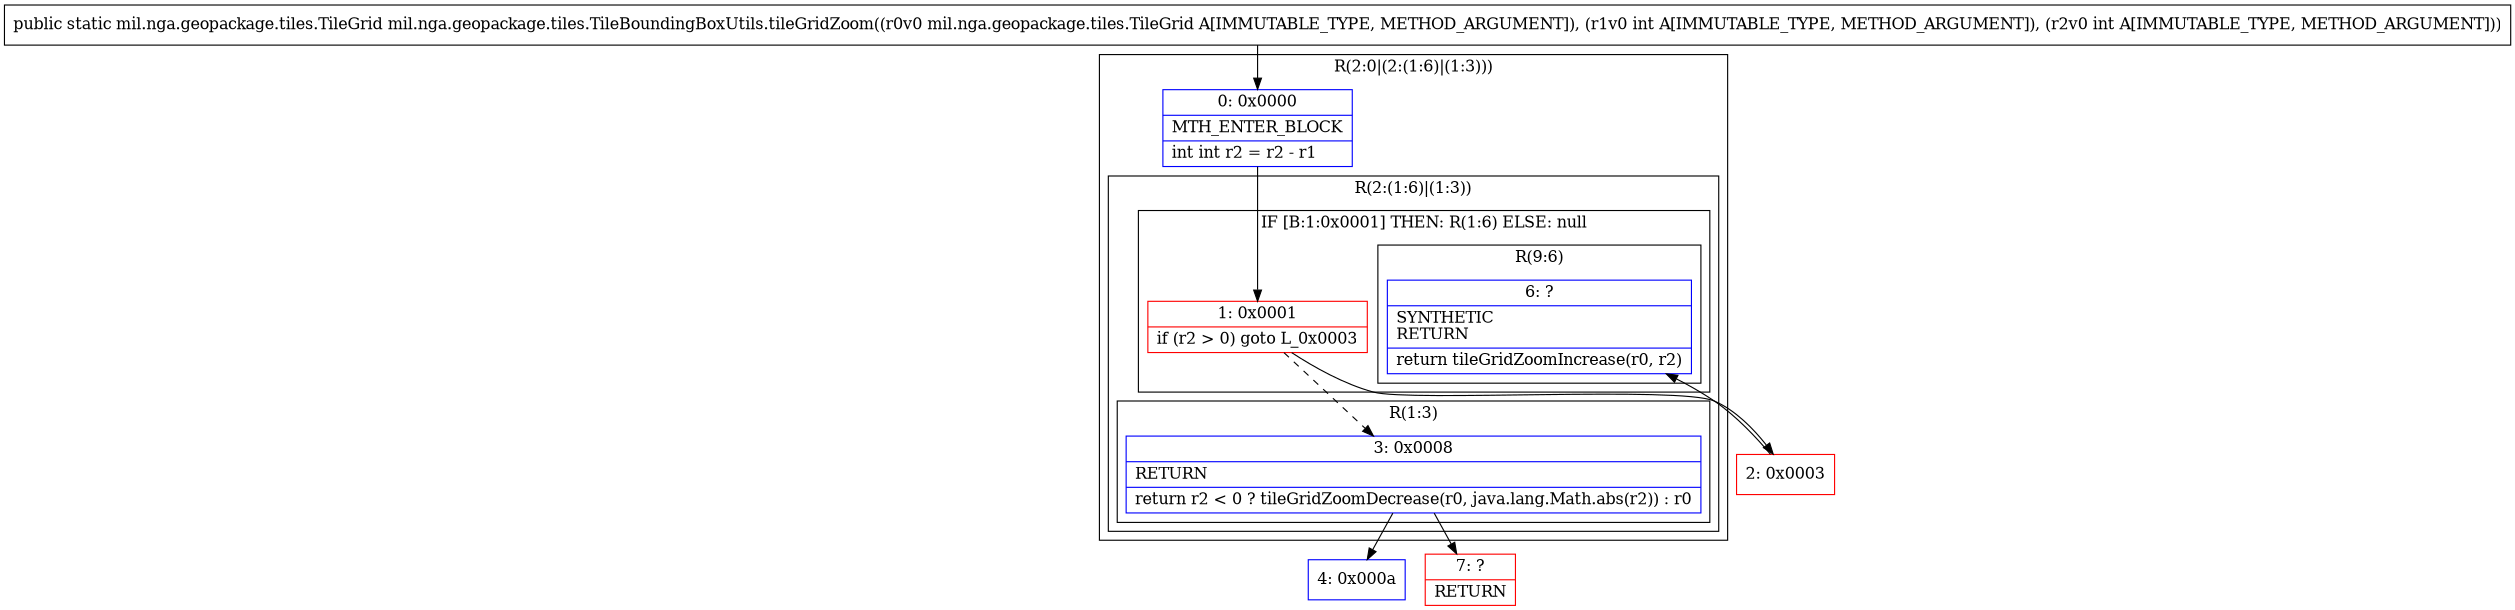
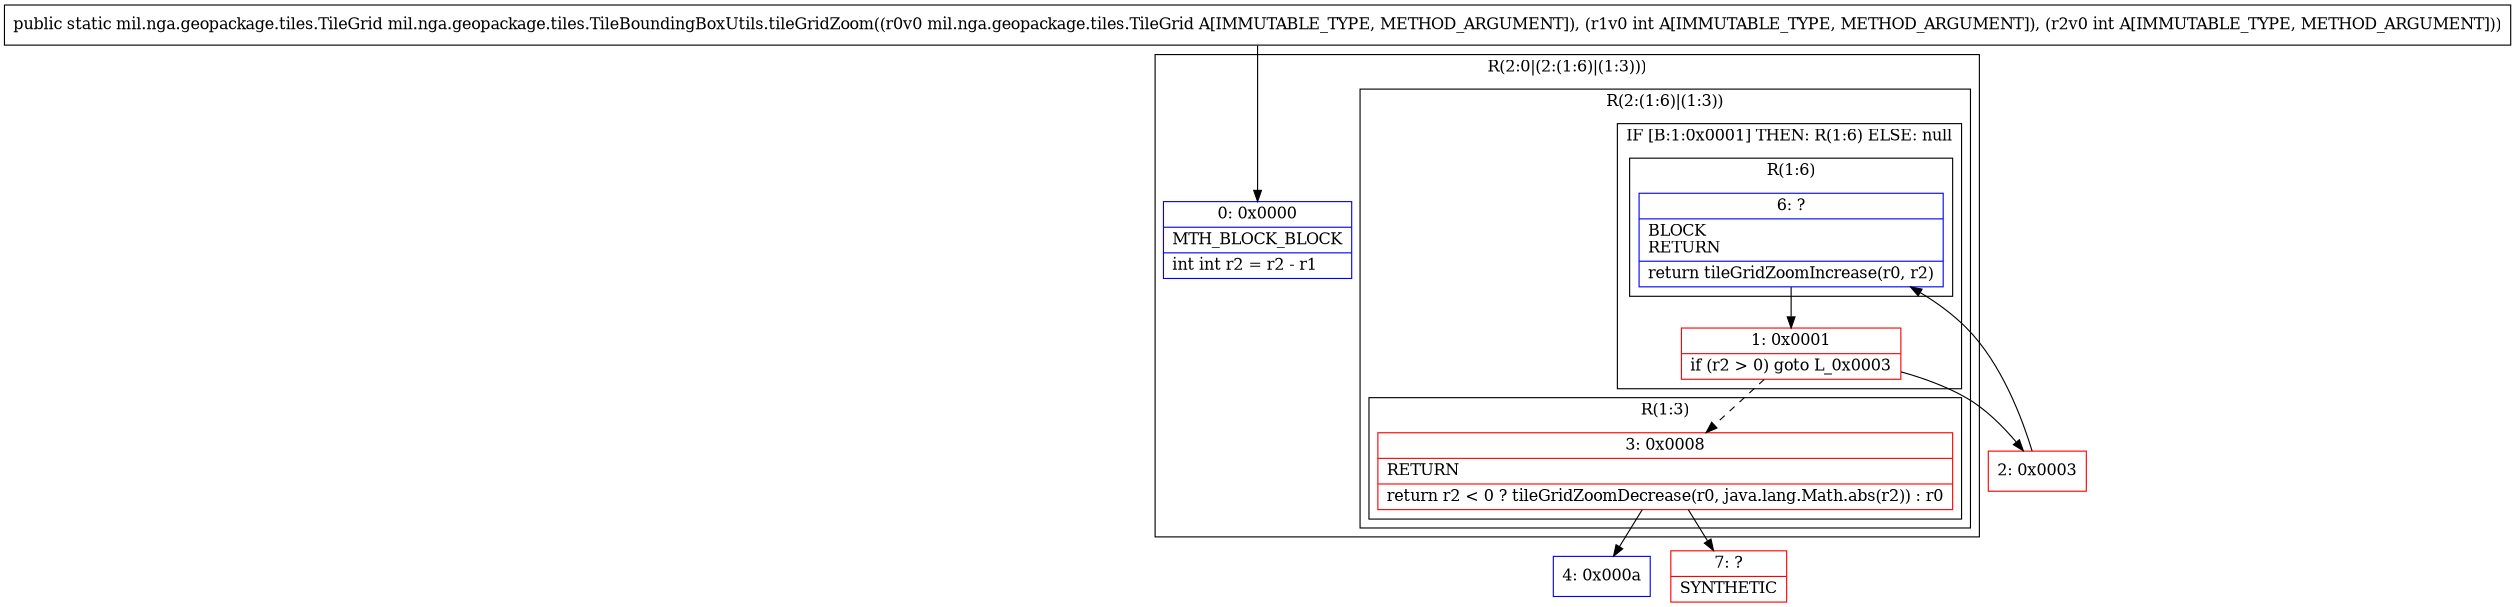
node "0: 0x0000": text "MTH_ENTER_BLOCK" -> "MTH_BLOCK_BLOCK"
edge "0: 0x0000" -> "1: 0x0001": now "6: ?" -> "1: 0x0001"
cluster "R(9:6)": label "R(9:6)" -> "R(1:6)"
node "6: ?": text "SYNTHETIC" -> "BLOCK"
node "3: 0x0008": color blue -> red
node "7: ?": text "RETURN" -> "SYNTHETIC"
